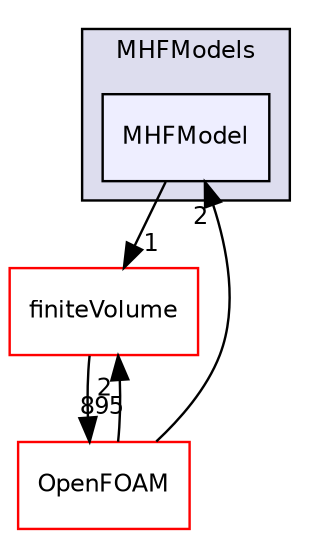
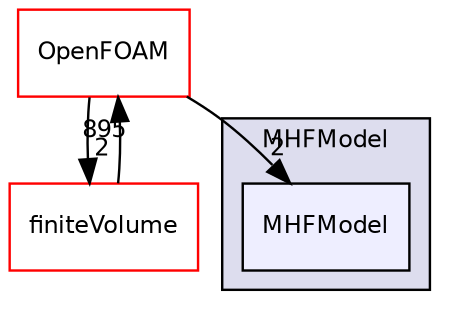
cluster "MHFModels": label "MHFModels" -> "MHFModel"
edge "MHFModel" -> "finiteVolume": removed
